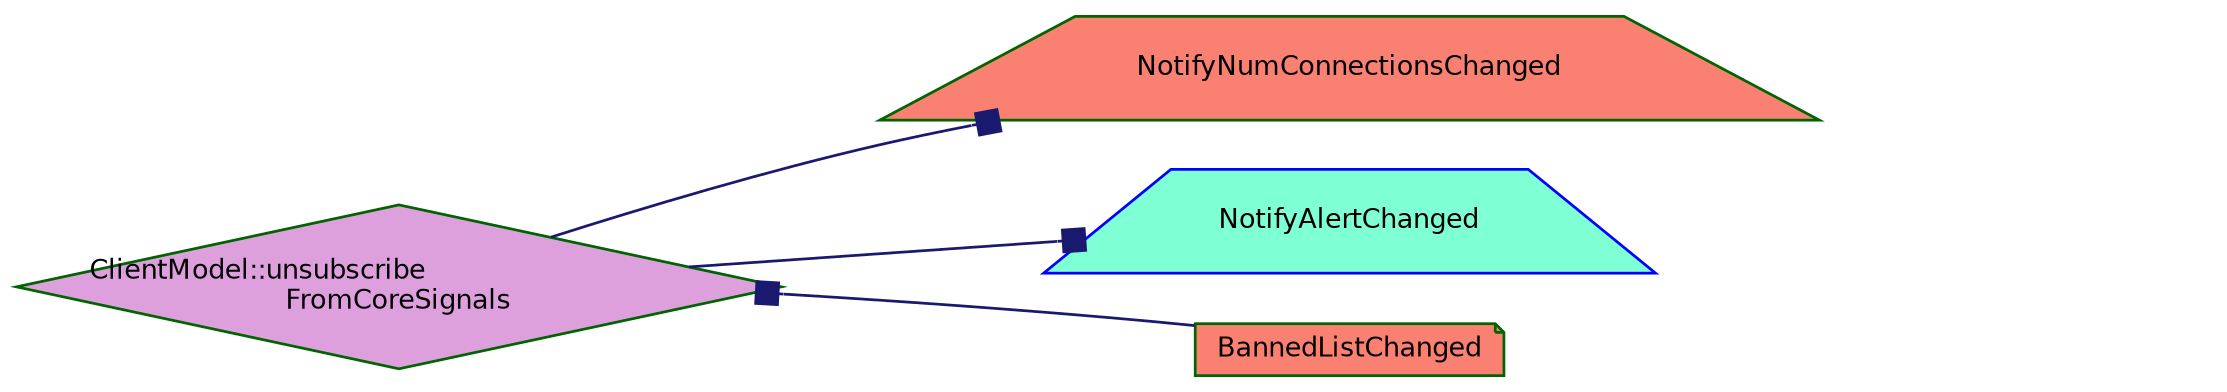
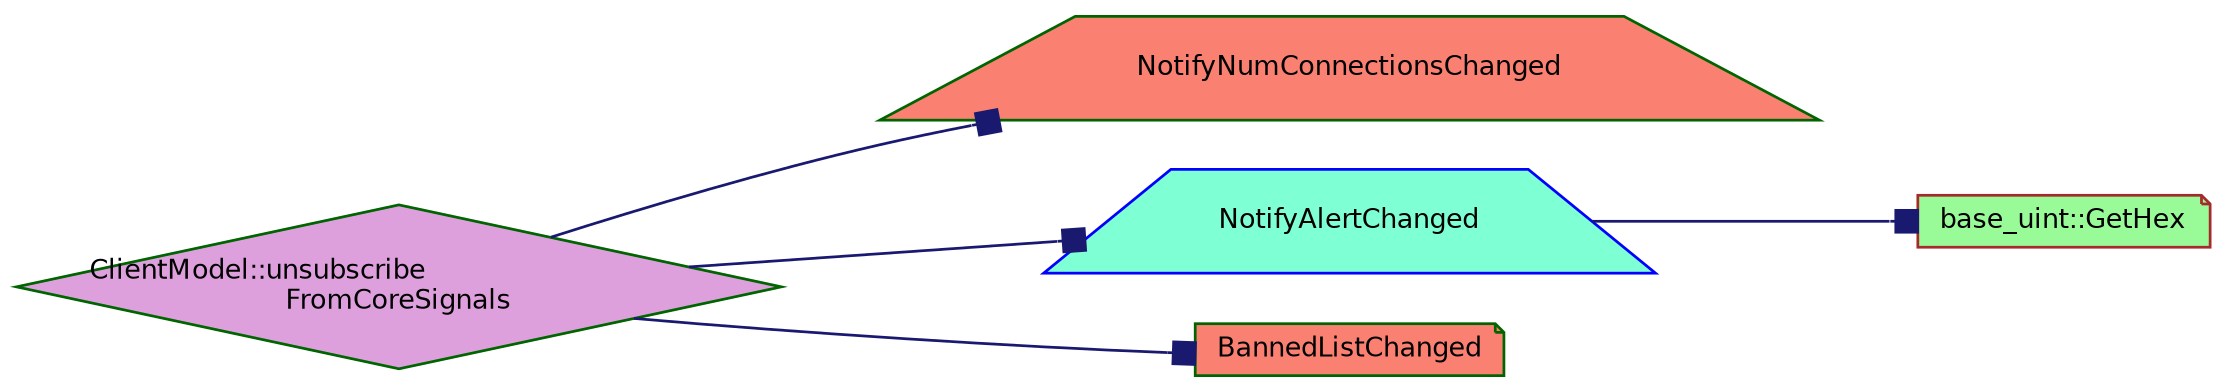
node "base_uint::GetHex": added
edge "BannedListChanged" -> "ClientModel::unsubscribe FromCoreSignals": reversed
